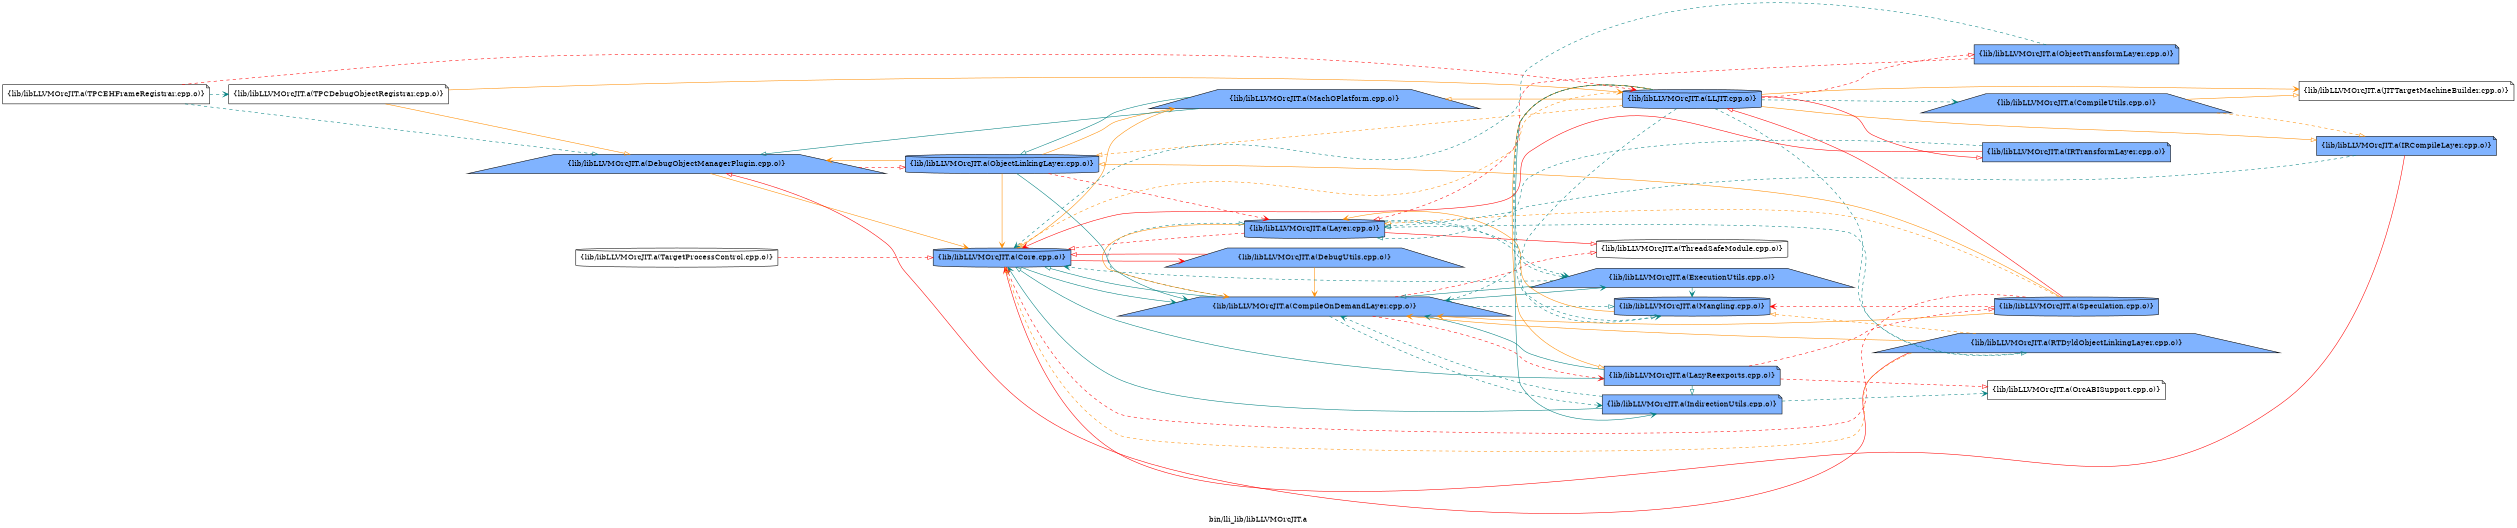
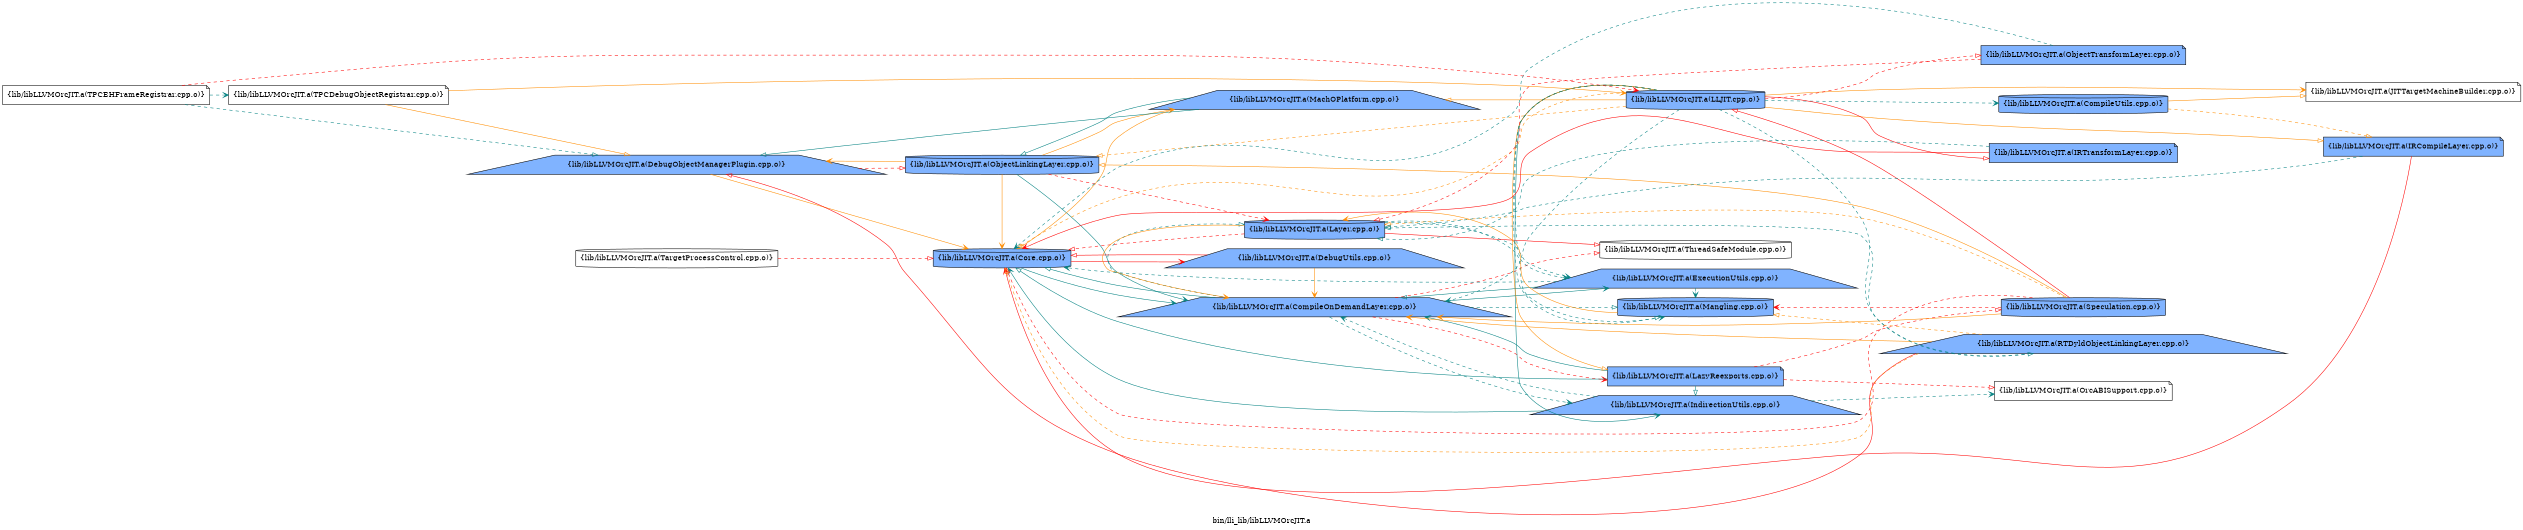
node "{lib/libLLVMOrcJIT.a(CompileUtils.cpp.o)}": shape trapezium -> cylinder
node "{lib/libLLVMOrcJIT.a(IndirectionUtils.cpp.o)}": shape note -> trapezium
